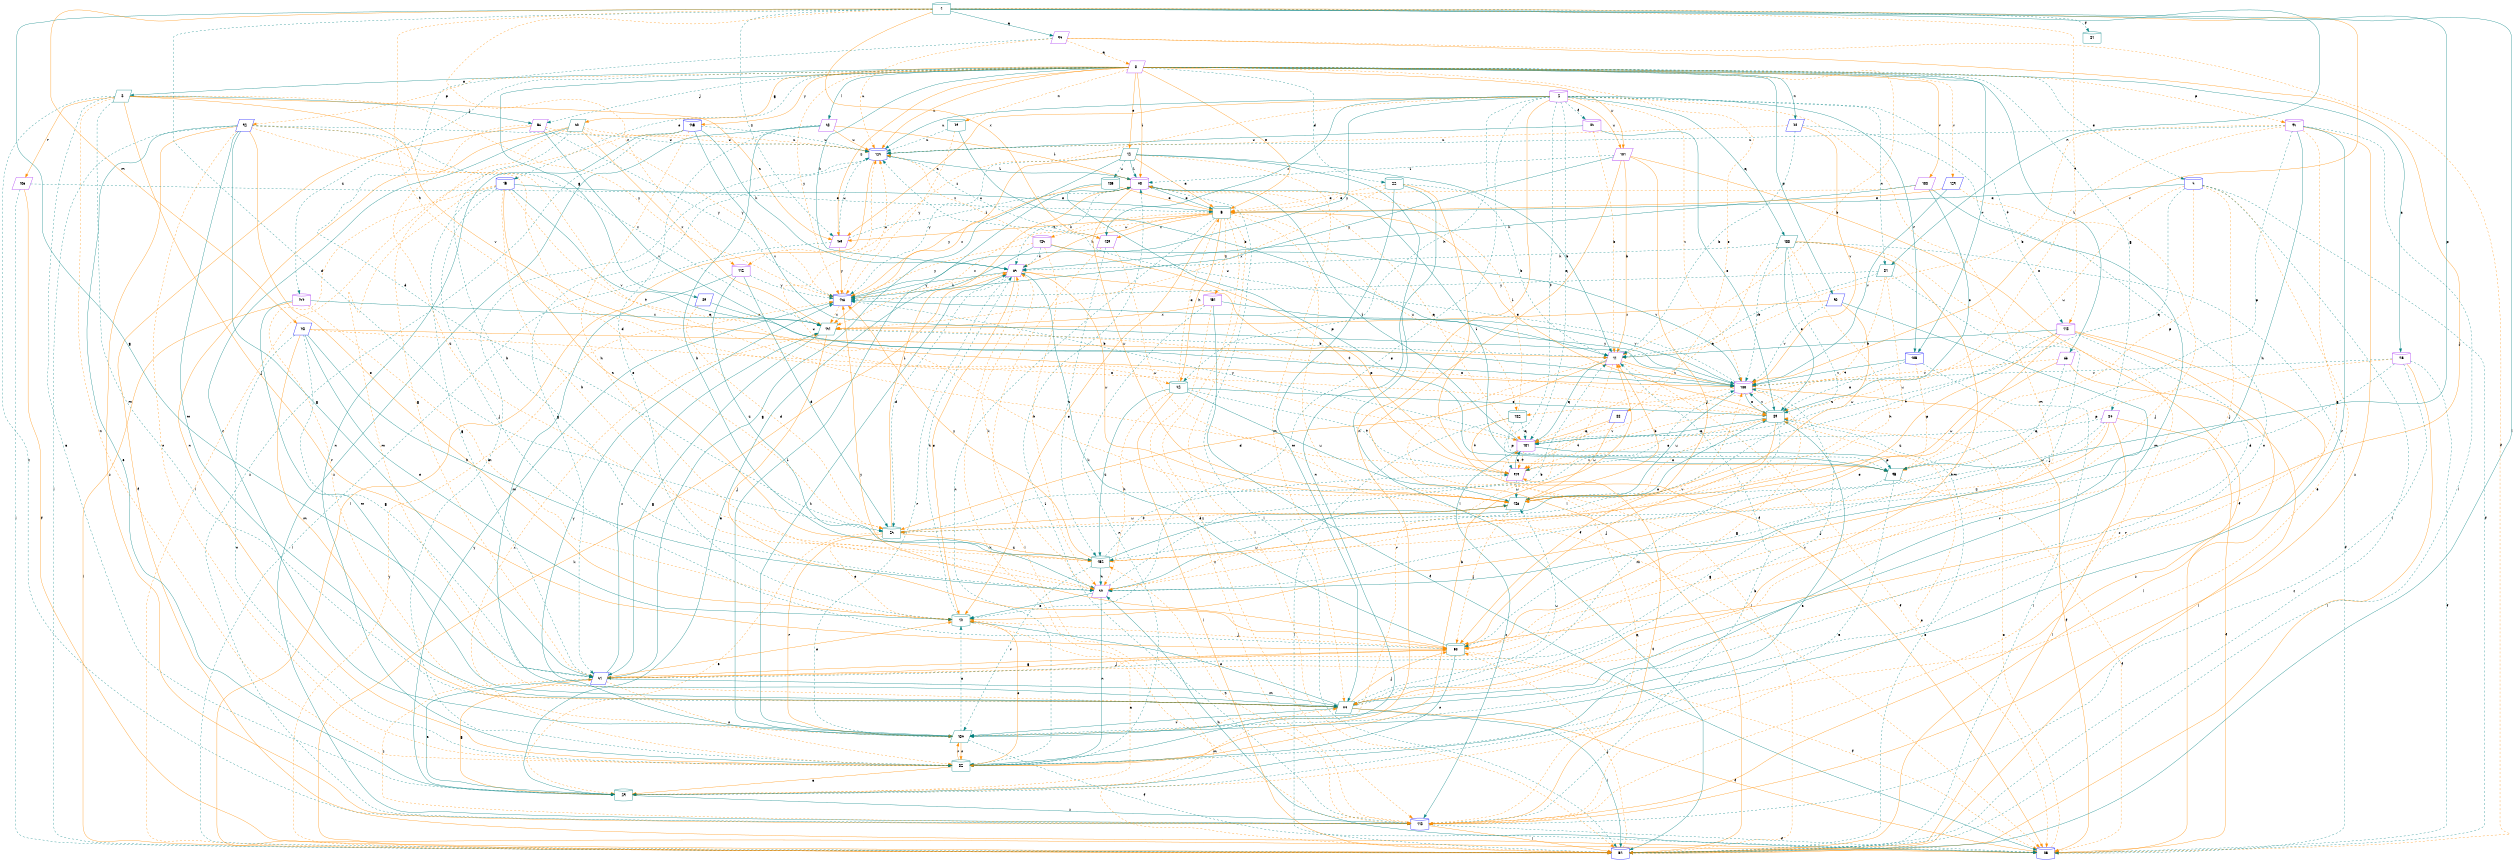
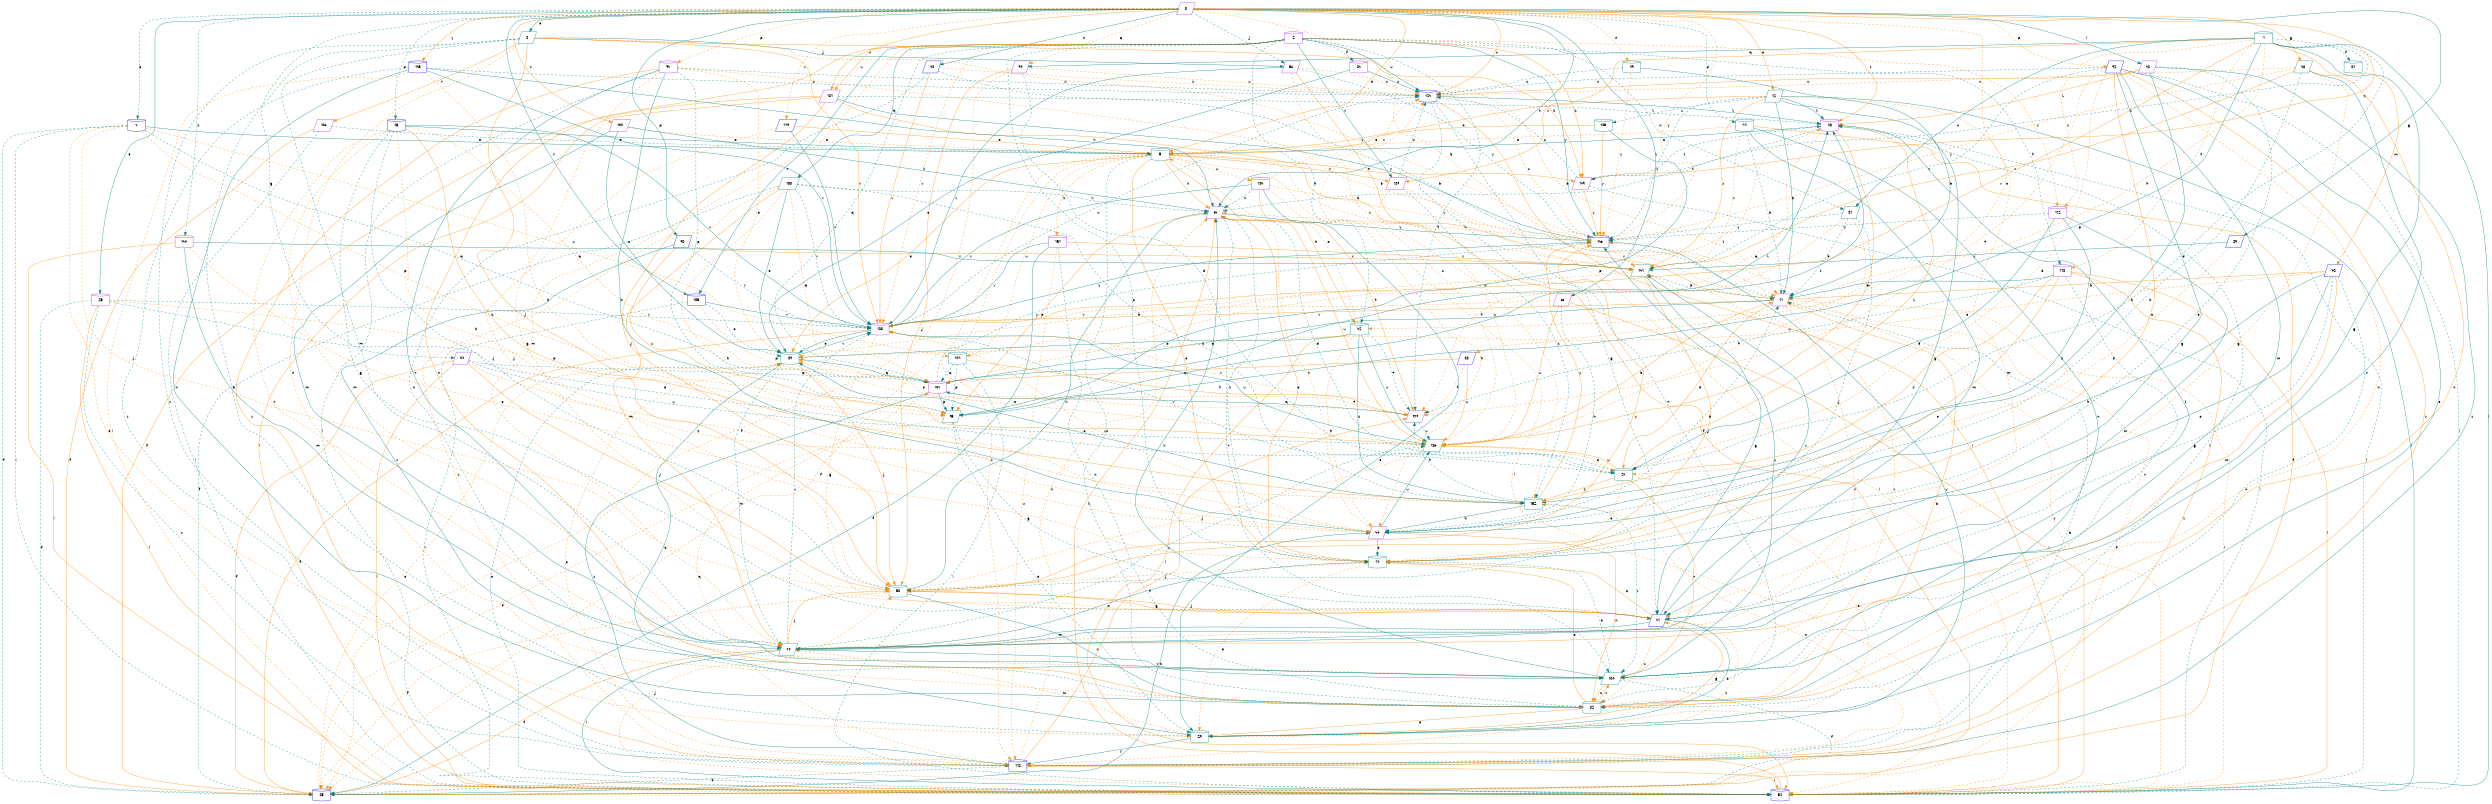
edge "97" -> "0": reversed
edge "89" -> "5": reversed
edge "130" -> "919": reversed
edge "47" -> "82": color teal -> darkorange
